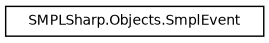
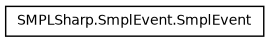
node "SMPLSharp.Objects.SmplEvent": label "SMPLSharp.Objects.SmplEvent" -> "SMPLSharp.SmplEvent.SmplEvent"
